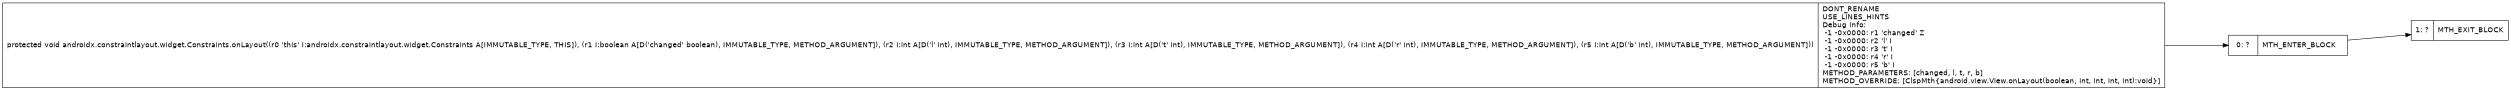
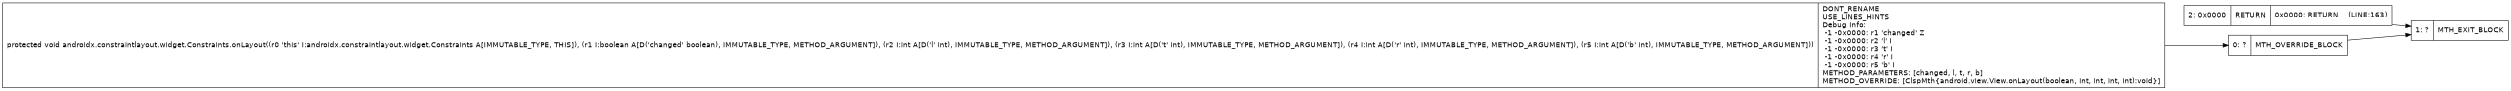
node "2: 0x0000": added
node "0: ?": text "MTH_ENTER_BLOCK" -> "MTH_OVERRIDE_BLOCK"
